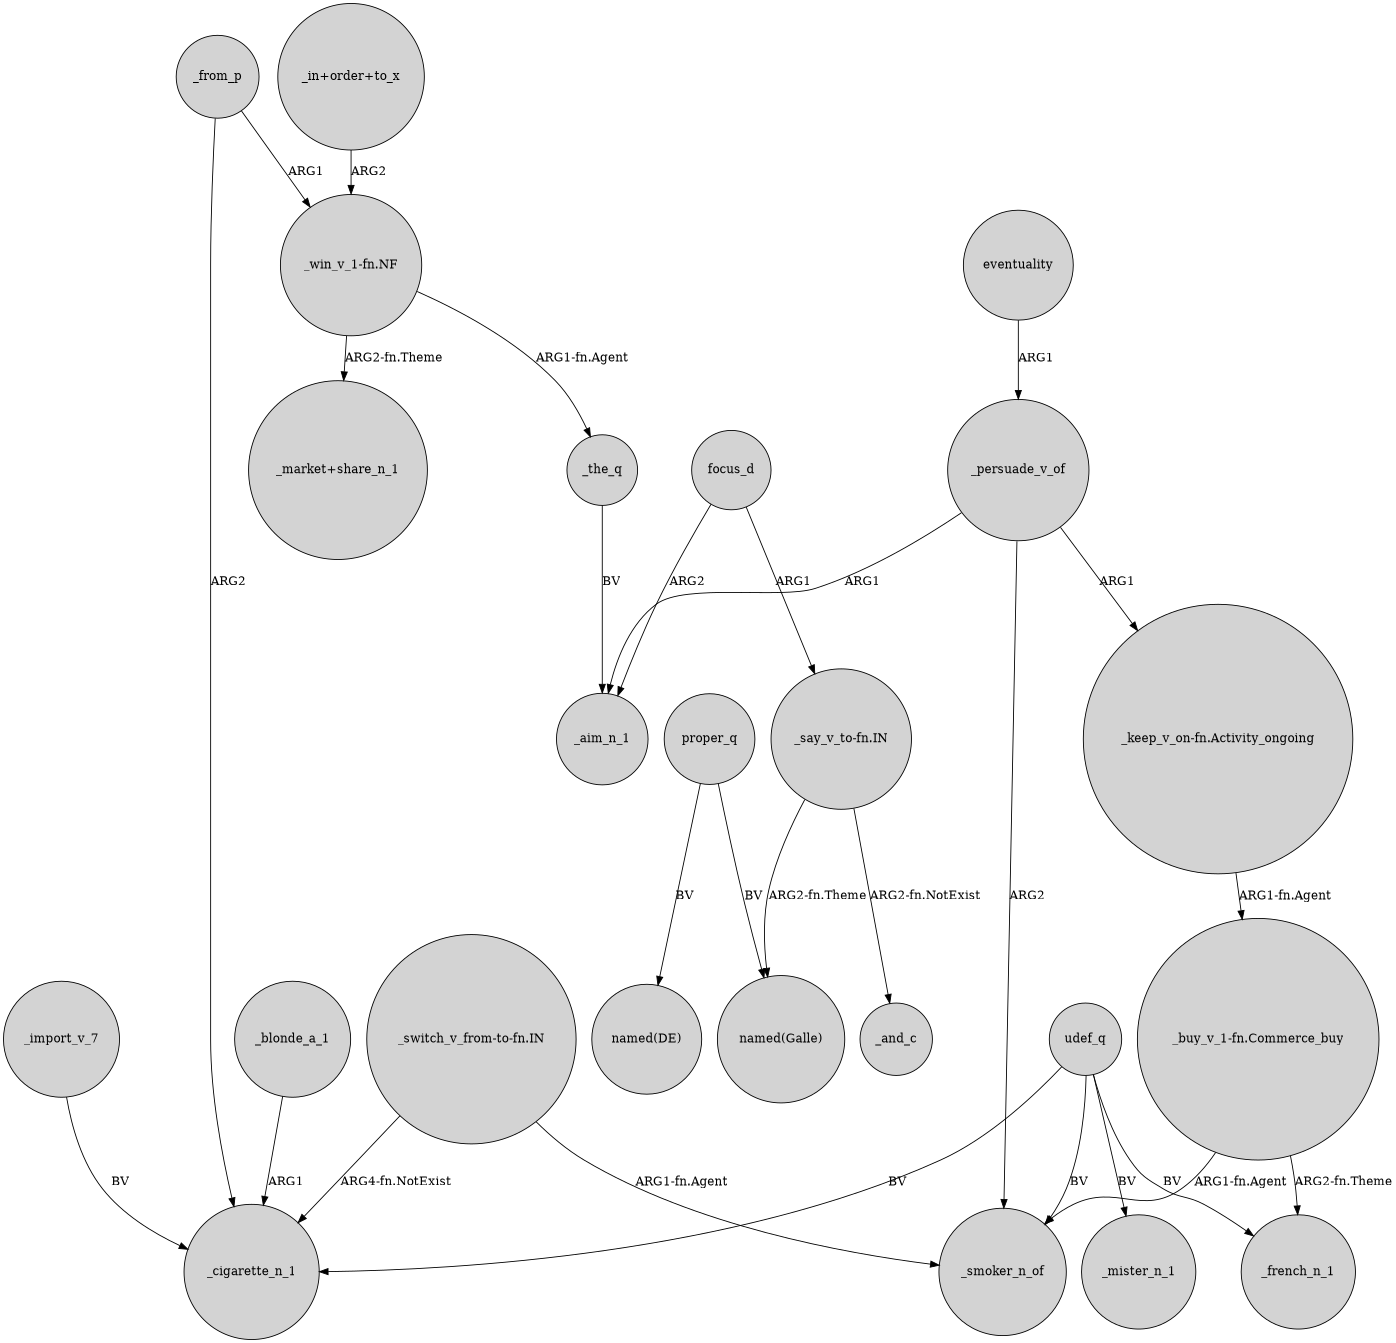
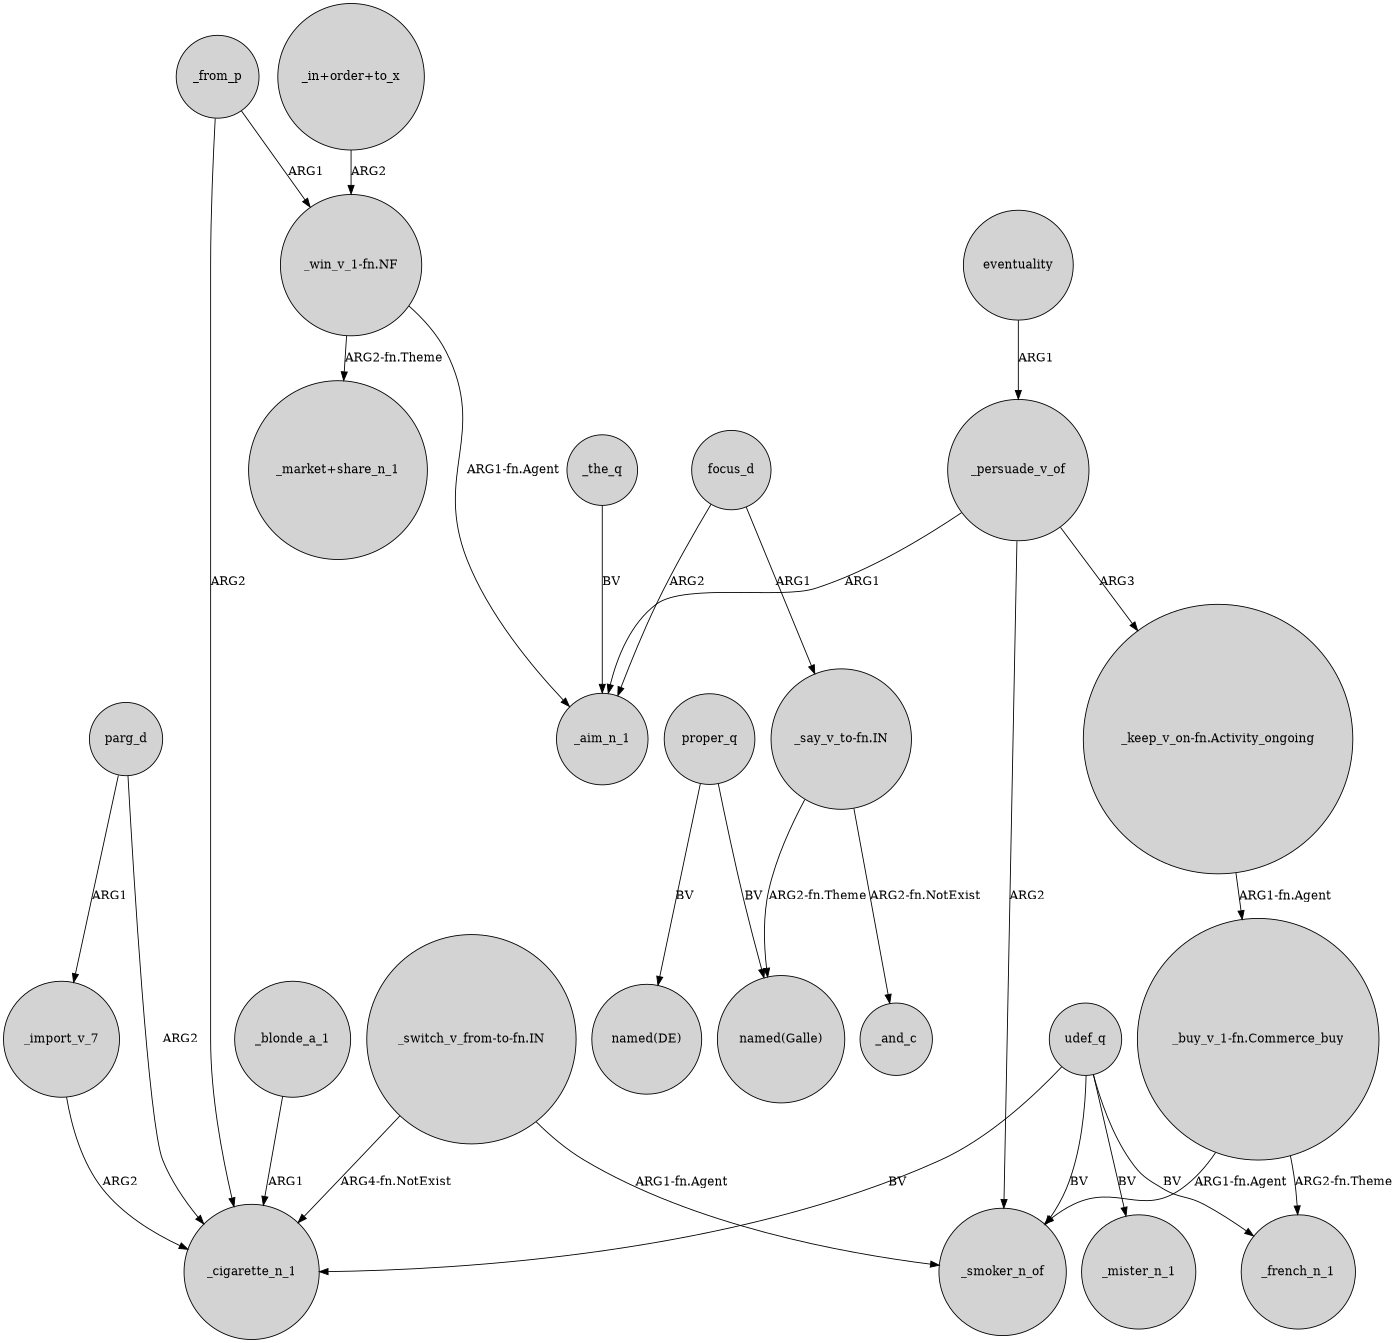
edge "_win_v_1-fn.NF" -> "_the_q": now "_win_v_1-fn.NF" -> "_aim_n_1"
edge "_persuade_v_of" -> "_keep_v_on-fn.Activity_ongoing": label "ARG1" -> "ARG3"
node "parg_d": added
edge "_import_v_7" -> "_cigarette_n_1": label "BV" -> "ARG2"
